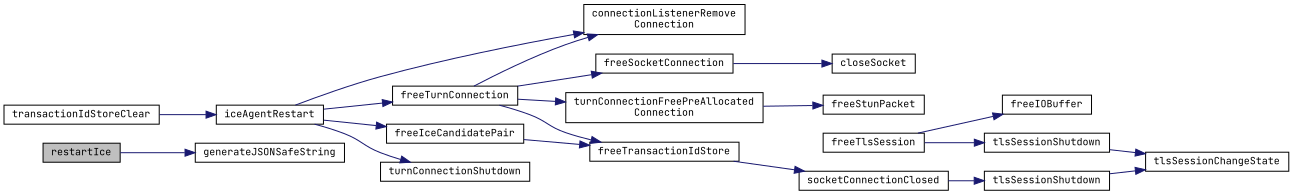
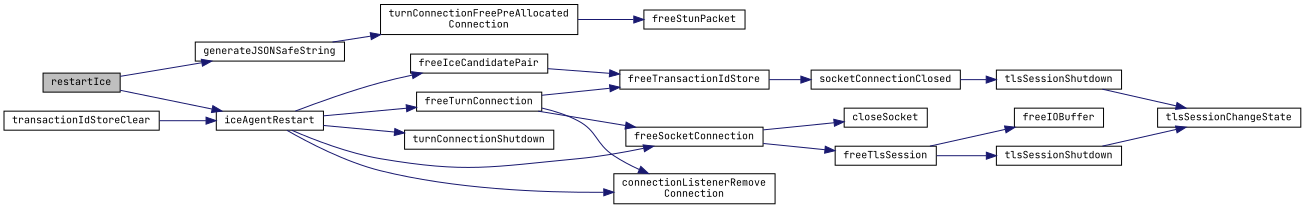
edge "restartIce" -> "iceAgentRestart": added
edge "freeTurnConnection" -> "turnConnectionFreePreAllocated Connection": now "generateJSONSafeString" -> "turnConnectionFreePreAllocated Connection"
edge "freeSocketConnection" -> "freeTlsSession": added
edge "iceAgentRestart" -> "freeSocketConnection": added
